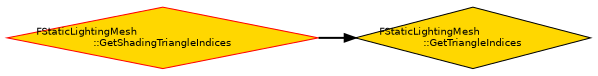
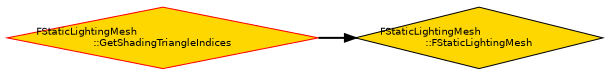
node "FStaticLightingMesh ::GetTriangleIndices": label "FStaticLightingMesh ::GetTriangleIndices" -> "FStaticLightingMesh ::FStaticLightingMesh"
